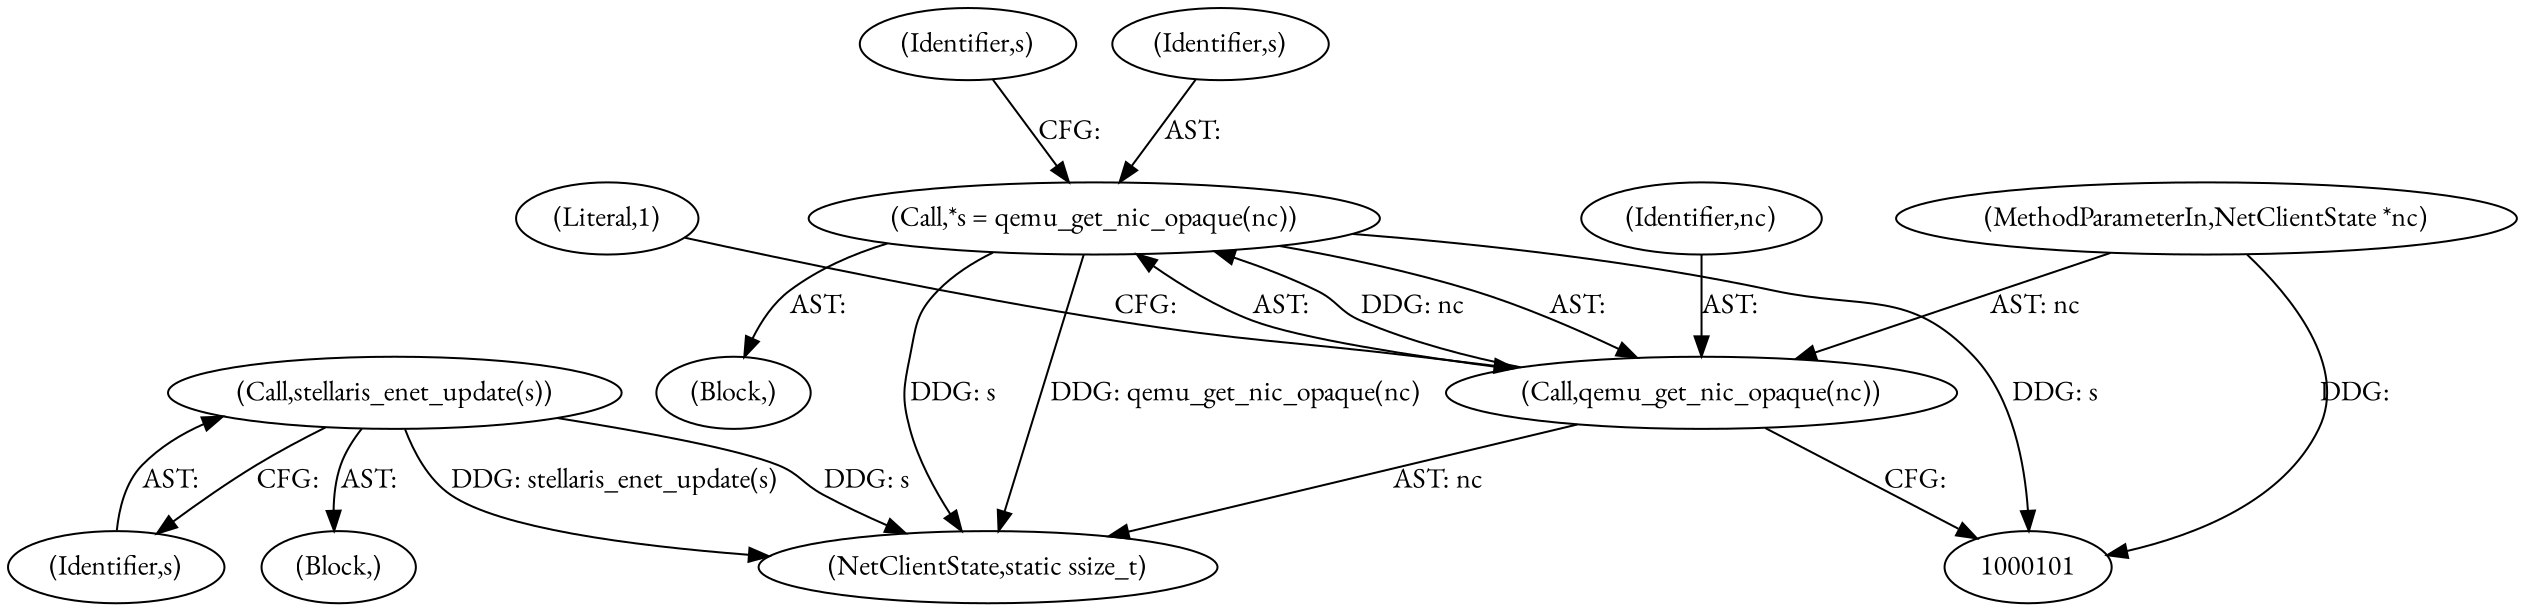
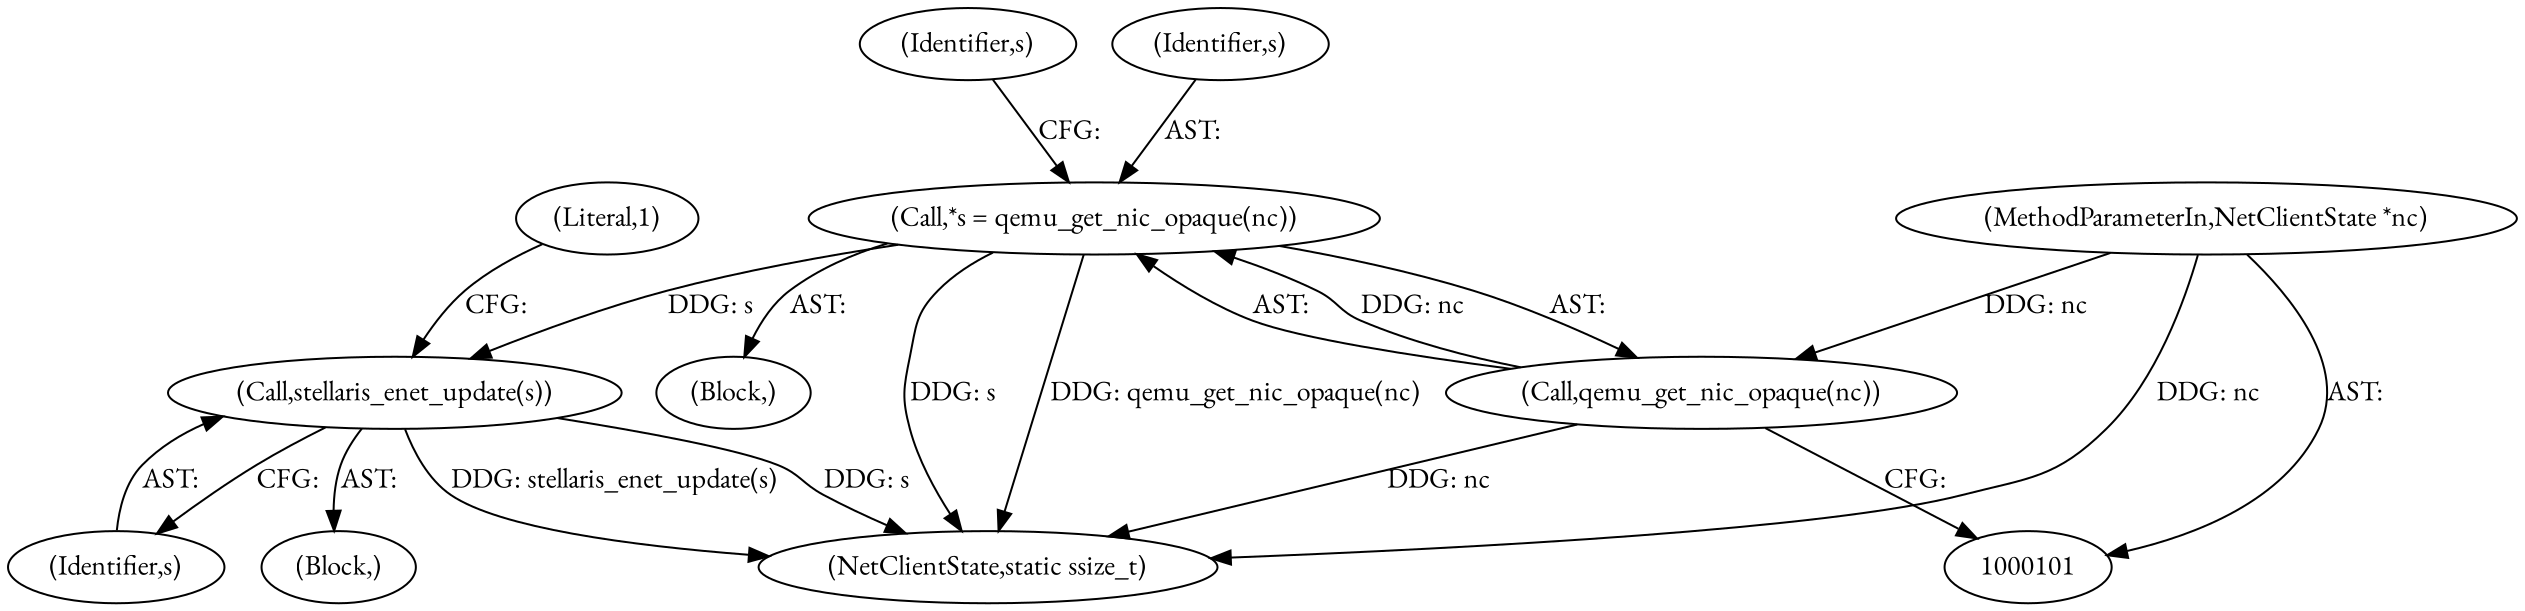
node "(Identifier,nc)": removed
edge "(Call,*s = qemu_get_nic_opaque(nc))" -> "1000101": now "(Call,*s = qemu_get_nic_opaque(nc))" -> "(Call,stellaris_enet_update(s))"
edge "(MethodParameterIn,NetClientState *nc)" -> "(Call,qemu_get_nic_opaque(nc))": label "AST: nc" -> "DDG: nc"
edge "(Literal,1)" -> "(Call,qemu_get_nic_opaque(nc))": now "(Literal,1)" -> "(Call,stellaris_enet_update(s))"
edge "(MethodParameterIn,NetClientState *nc)" -> "1000101": label "DDG: " -> "AST: "
edge "(Call,qemu_get_nic_opaque(nc))" -> "(NetClientState,static ssize_t)": label "AST: nc" -> "DDG: nc"
edge "(MethodParameterIn,NetClientState *nc)" -> "(NetClientState,static ssize_t)": added, label "DDG: nc"
